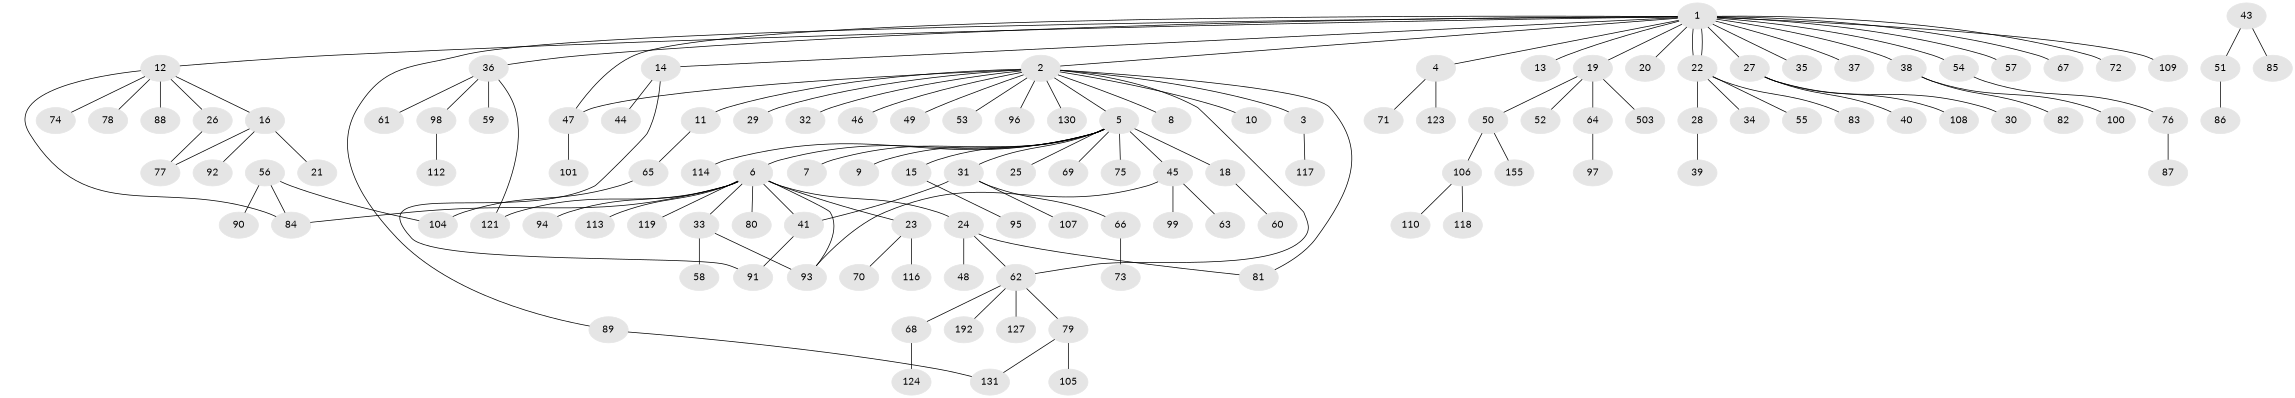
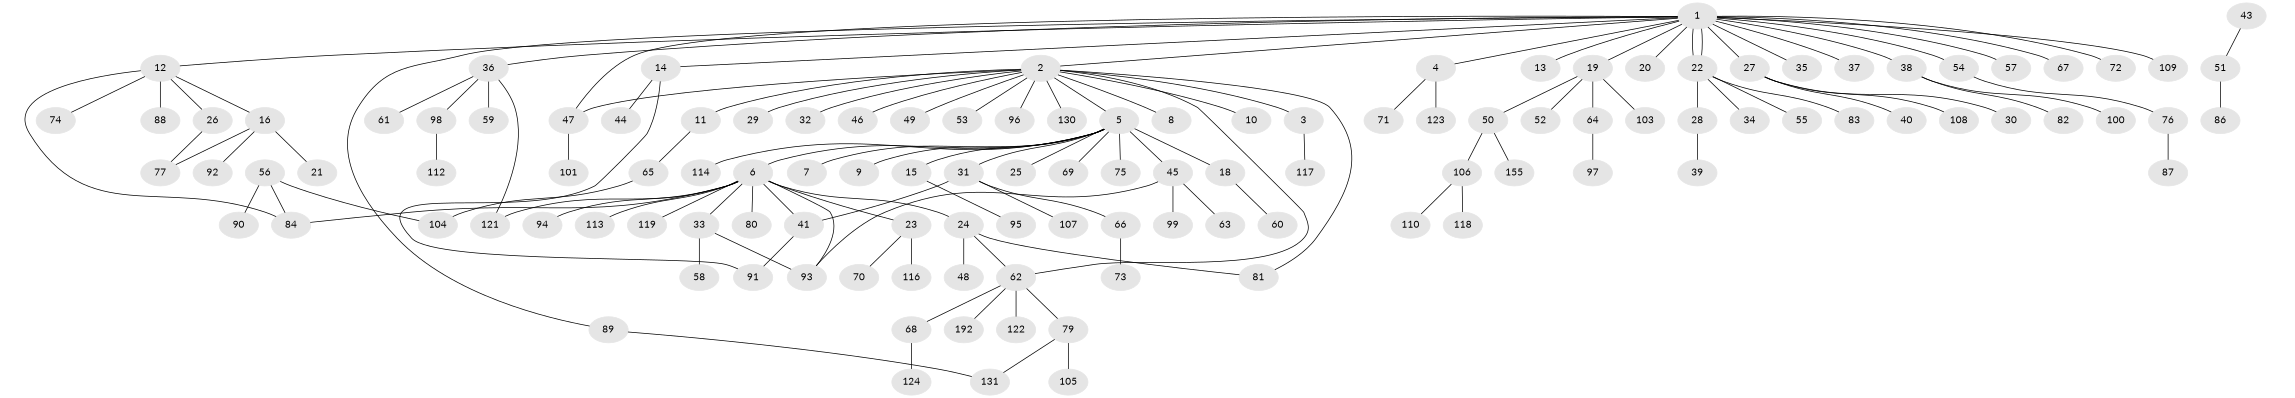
node "85": removed
node "78": removed
node "503": label "503" -> "103"
node "127": label "127" -> "122"
